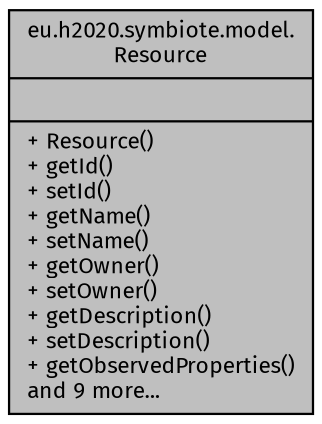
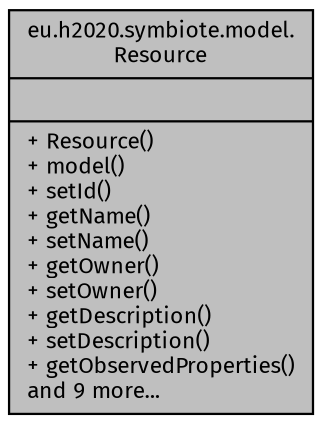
node "eu.h2020.symbiote.model.": text "+ getId()" -> "+ model()"
